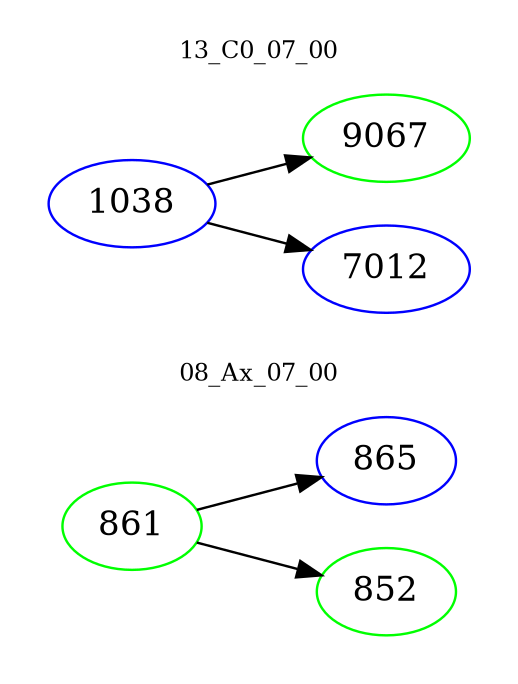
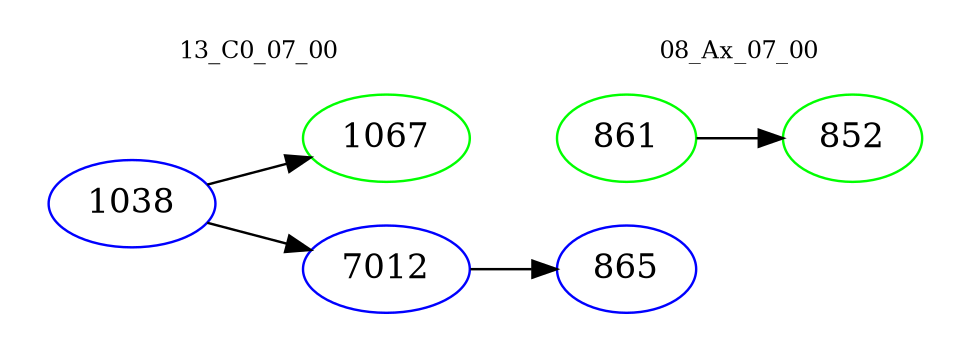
node "9067": label "9067" -> "1067"
edge "861" -> "865": now "7012" -> "865"
